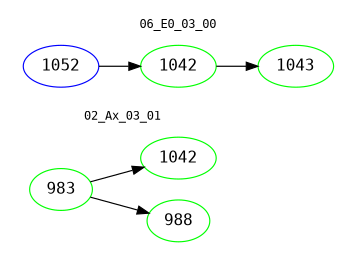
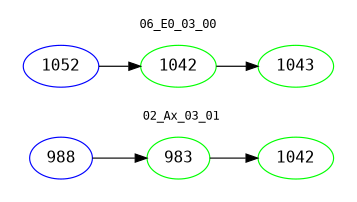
edge "983" -> "988": reversed
node "988": color green -> blue
